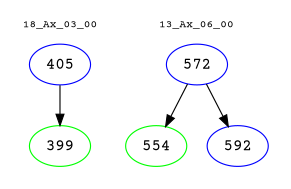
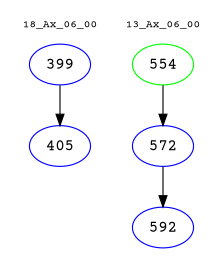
cluster "18_Ax_03_00": label "18_Ax_03_00" -> "18_Ax_06_00"
edge "405" -> "399": reversed
edge "572" -> "554": reversed
node "399": color green -> blue
